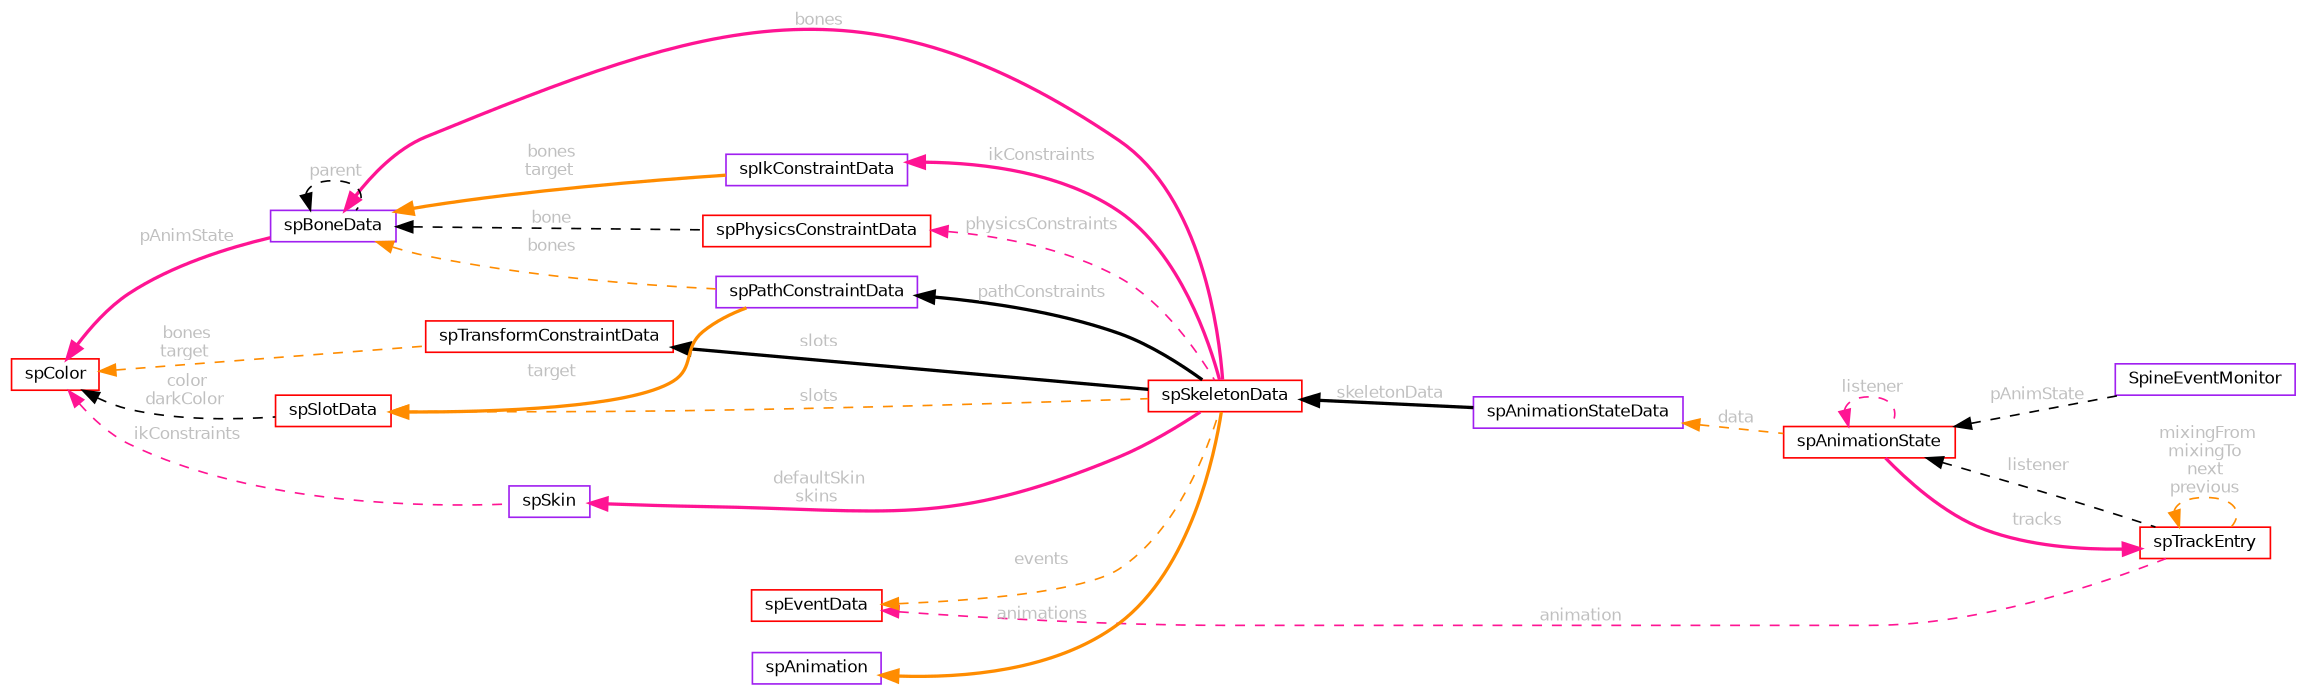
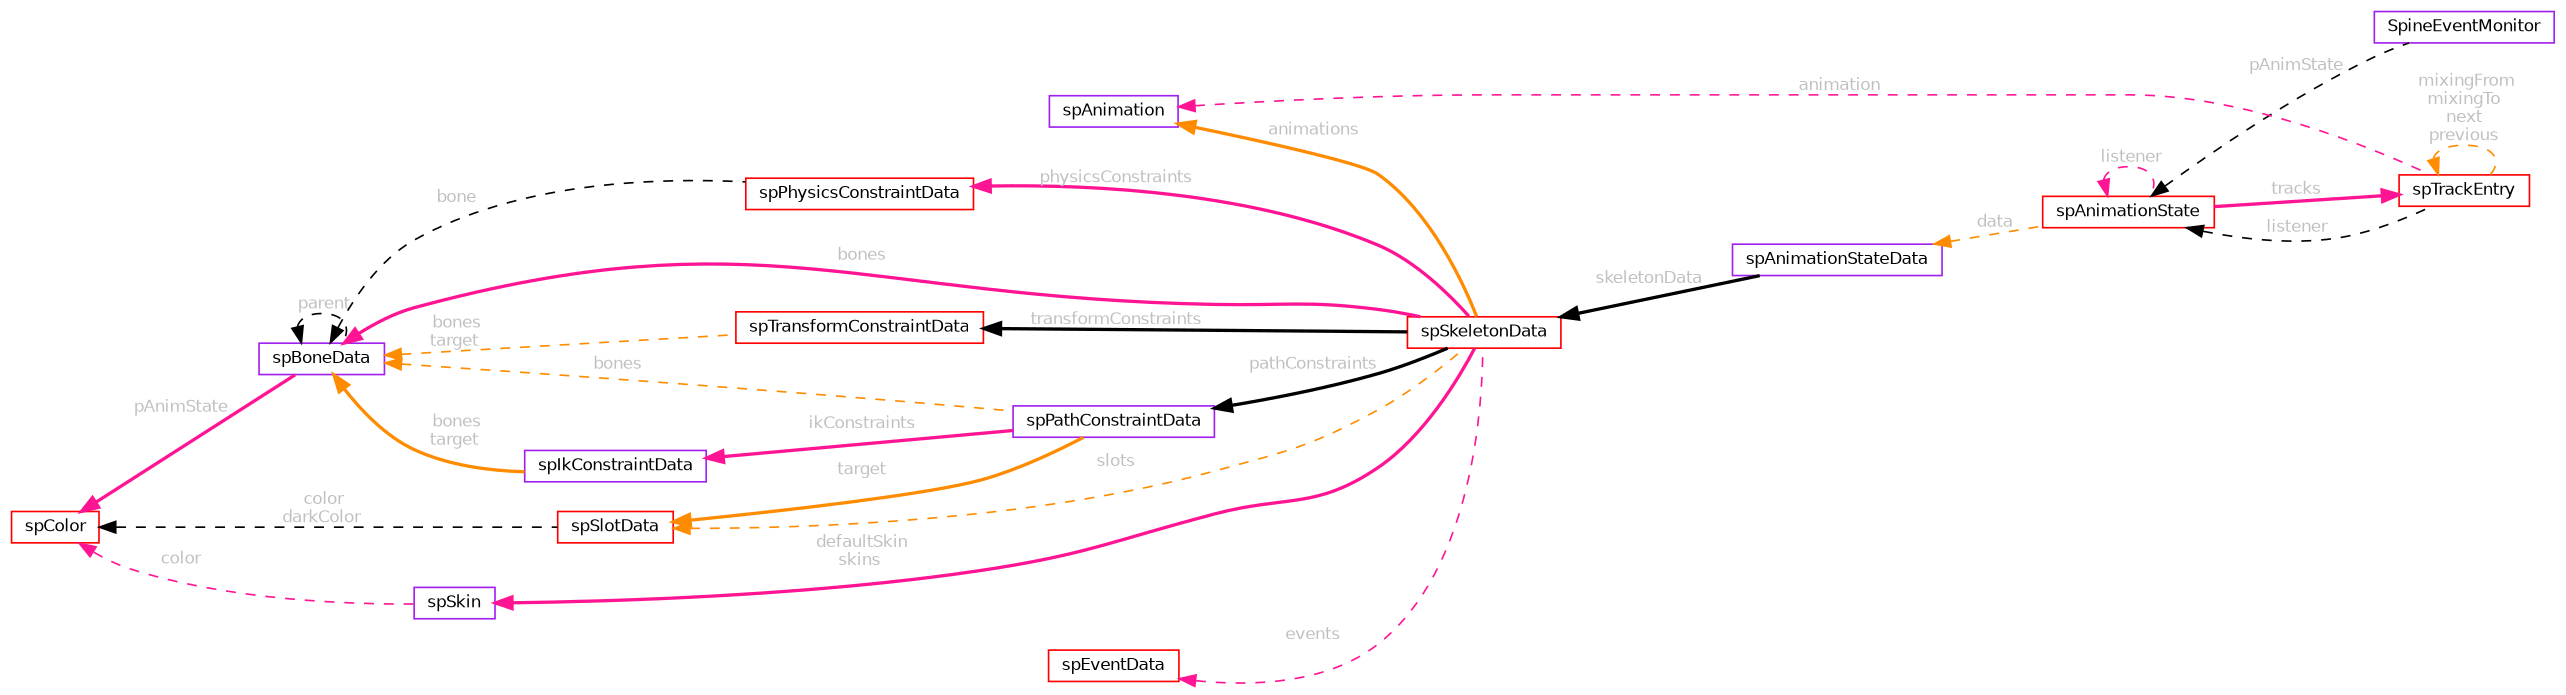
edge "spSkeletonData" -> "spIkConstraintData": now "spPathConstraintData" -> "spIkConstraintData"
edge "spSkeletonData" -> "spPhysicsConstraintData": style dashed -> bold
edge "spSkeletonData" -> "spTransformConstraintData": label " slots" -> " transformConstraints"
edge "spTransformConstraintData" -> "spColor": now "spTransformConstraintData" -> "spBoneData"
edge "spSkin" -> "spColor": label " ikConstraints" -> " color"
edge "spSkeletonData" -> "spEventData": color darkorange -> deeppink
edge "spTrackEntry" -> "spEventData": now "spTrackEntry" -> "spAnimation"
